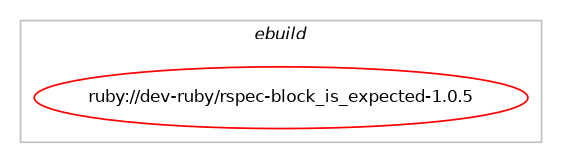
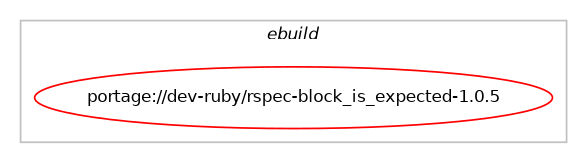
node "ruby://dev-ruby/rspec-block_is_expected-1.0.5": label "ruby://dev-ruby/rspec-block_is_expected-1.0.5" -> "portage://dev-ruby/rspec-block_is_expected-1.0.5"
